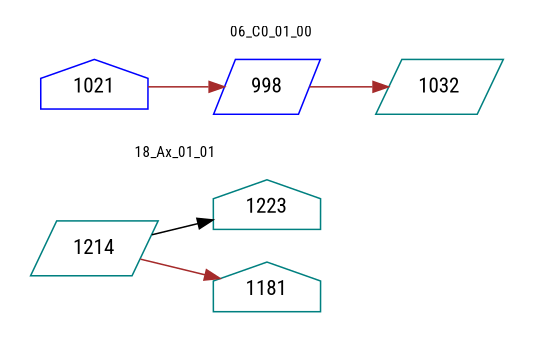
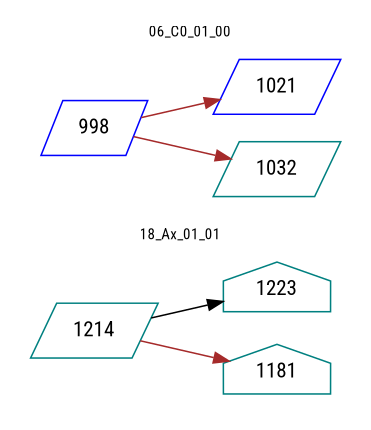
node "1021": shape house -> parallelogram
edge "1021" -> "998": reversed
